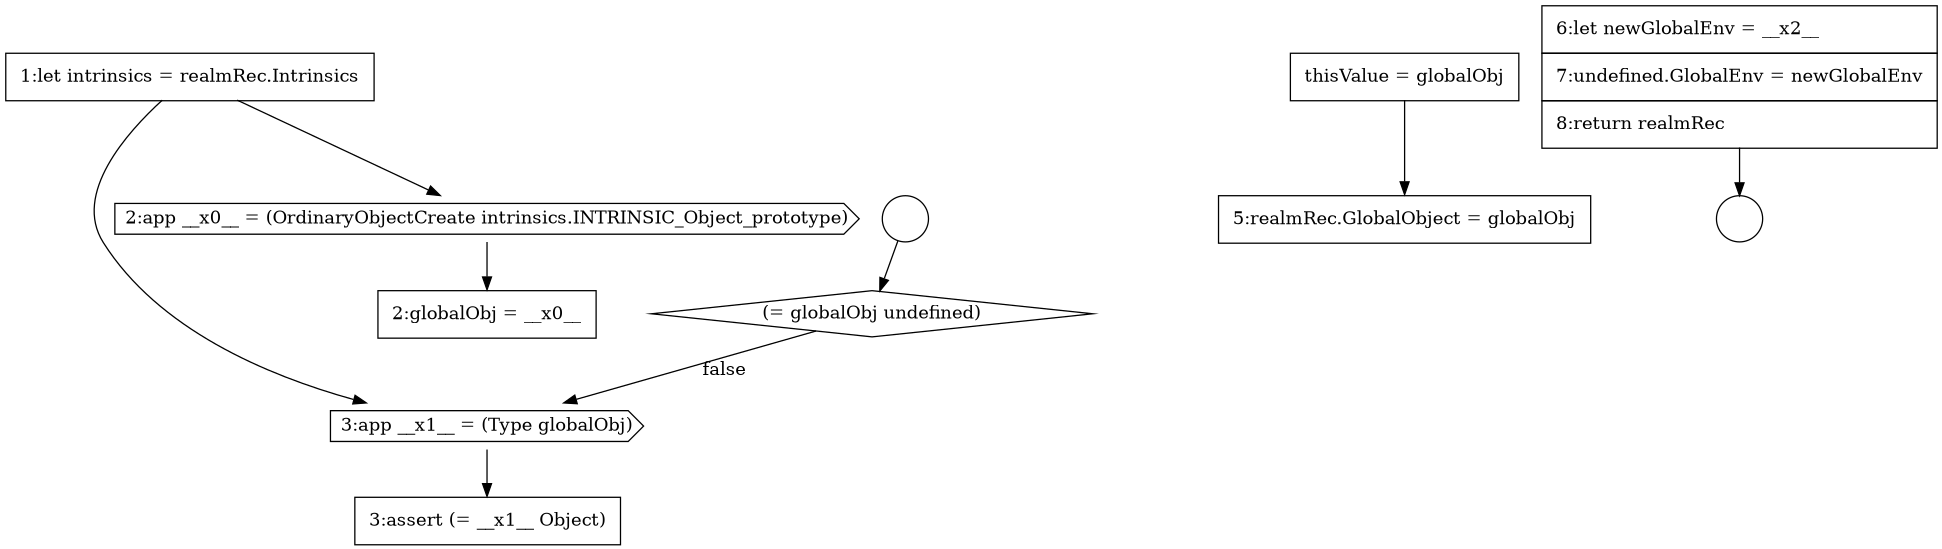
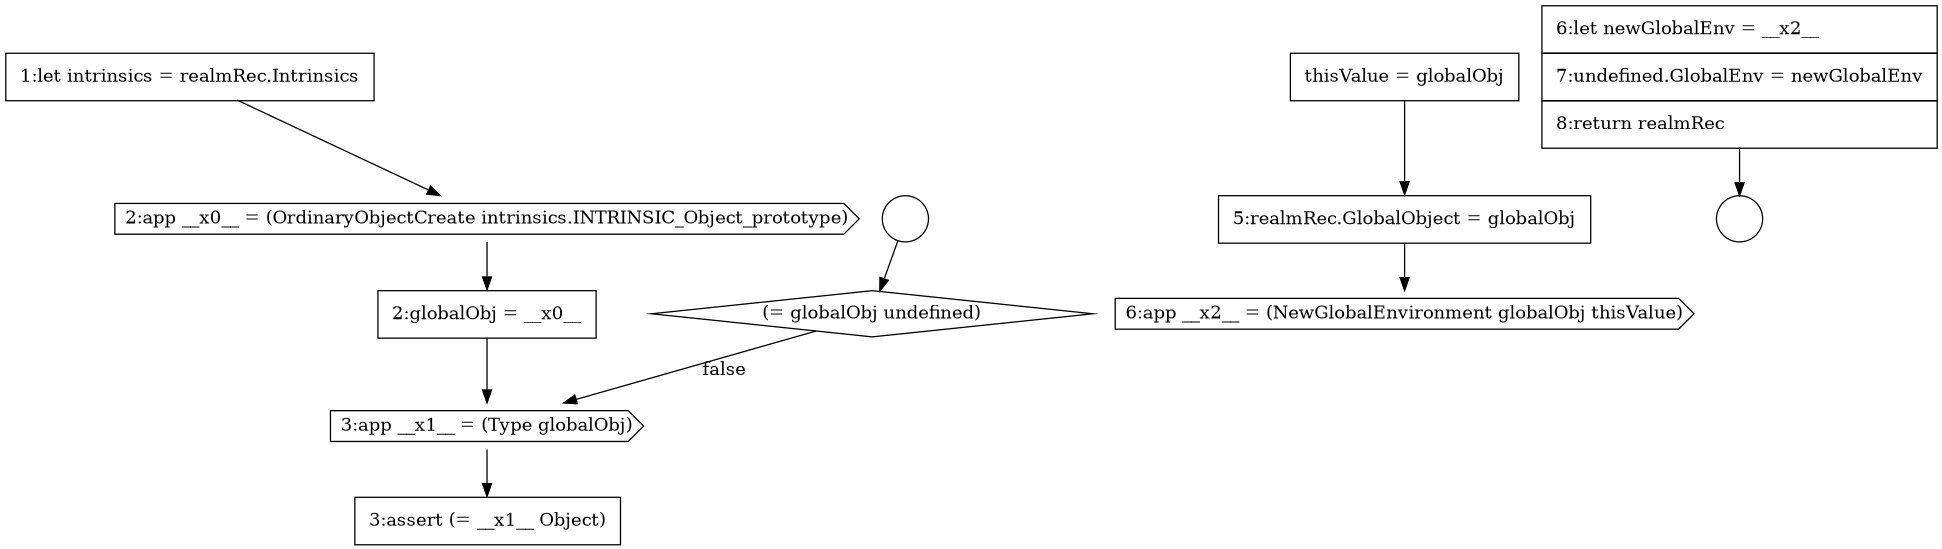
edge "1:let intrinsics = realmRec.Intrinsics" -> "3:app __x1__ = (Type globalObj)": now "2:globalObj = __x0__" -> "3:app __x1__ = (Type globalObj)"
node "6:app __x2__ = (NewGlobalEnvironment globalObj thisValue)": added
